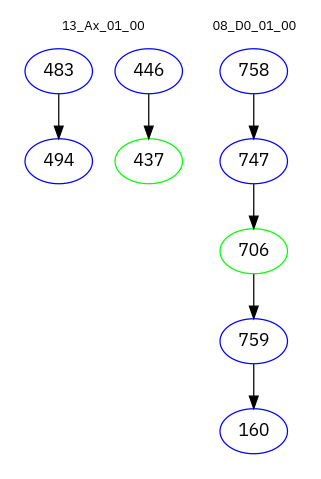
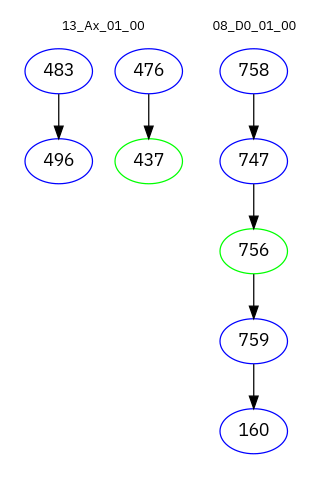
node "446": label "446" -> "476"
node "494": label "494" -> "496"
node "706": label "706" -> "756"
